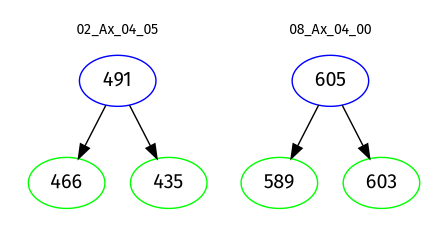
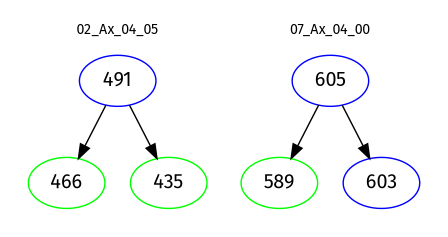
cluster "08_Ax_04_00": label "08_Ax_04_00" -> "07_Ax_04_00"
node "603": color green -> blue
